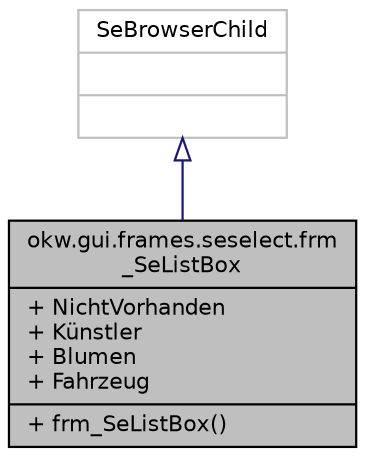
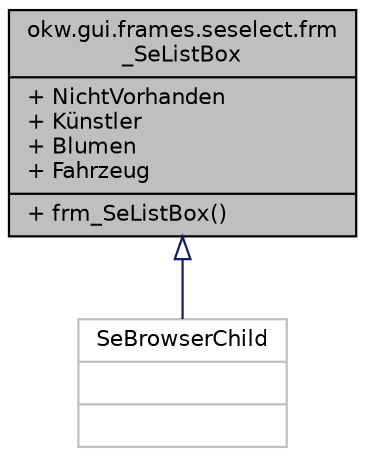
edge "okw.gui.frames.seselect.frm" -> "SeBrowserChild": reversed
